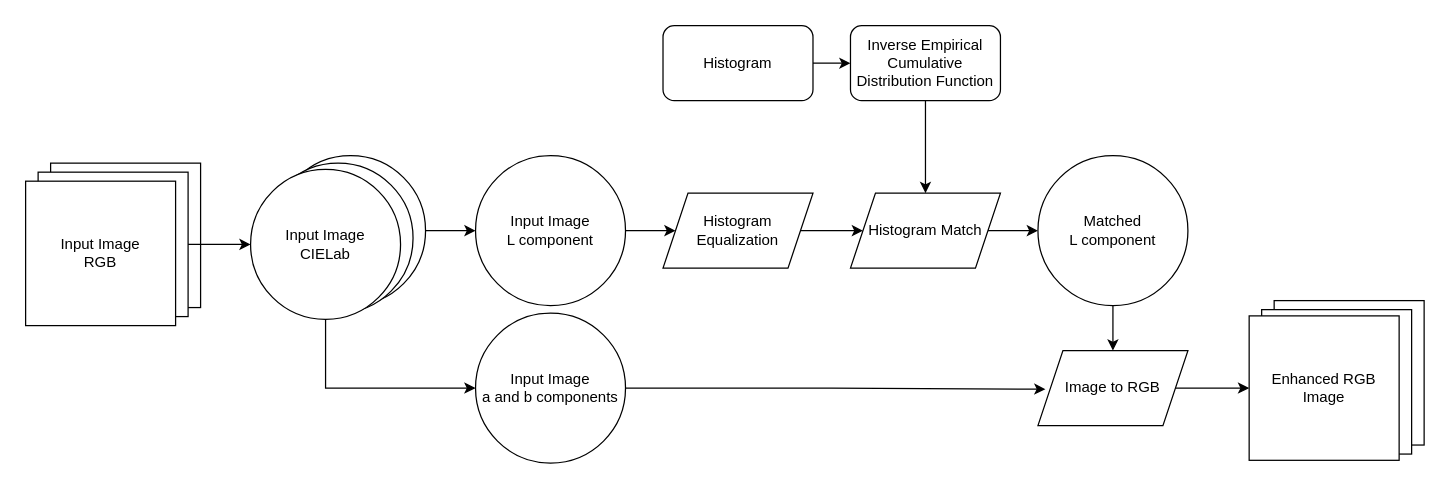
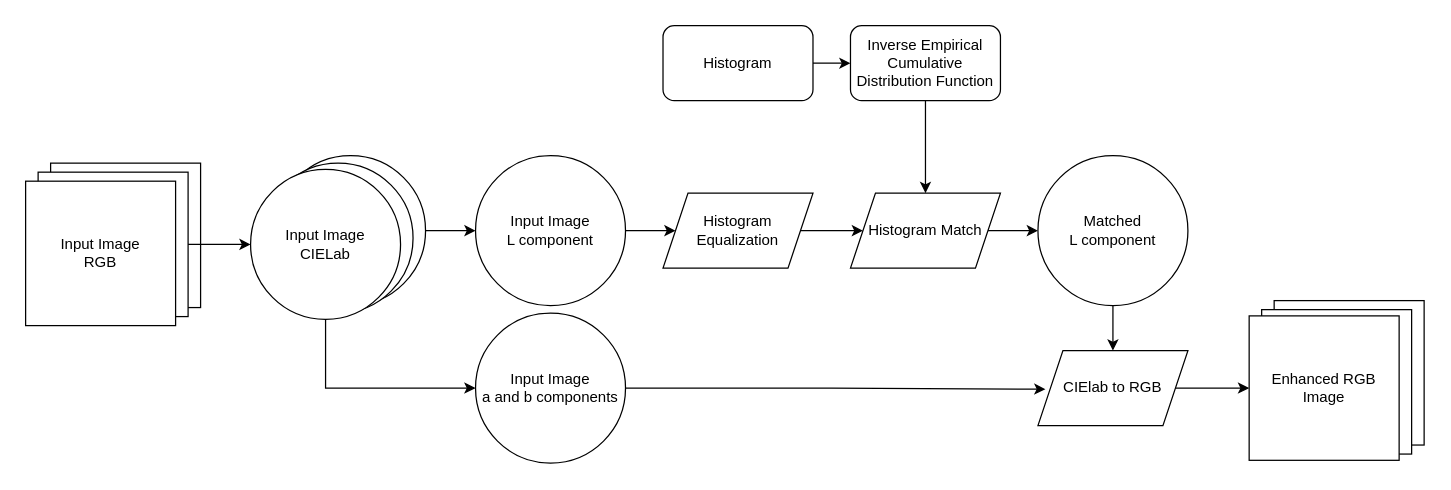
node "Image to RGB": label "Image to RGB" -> "CIElab to RGB"
